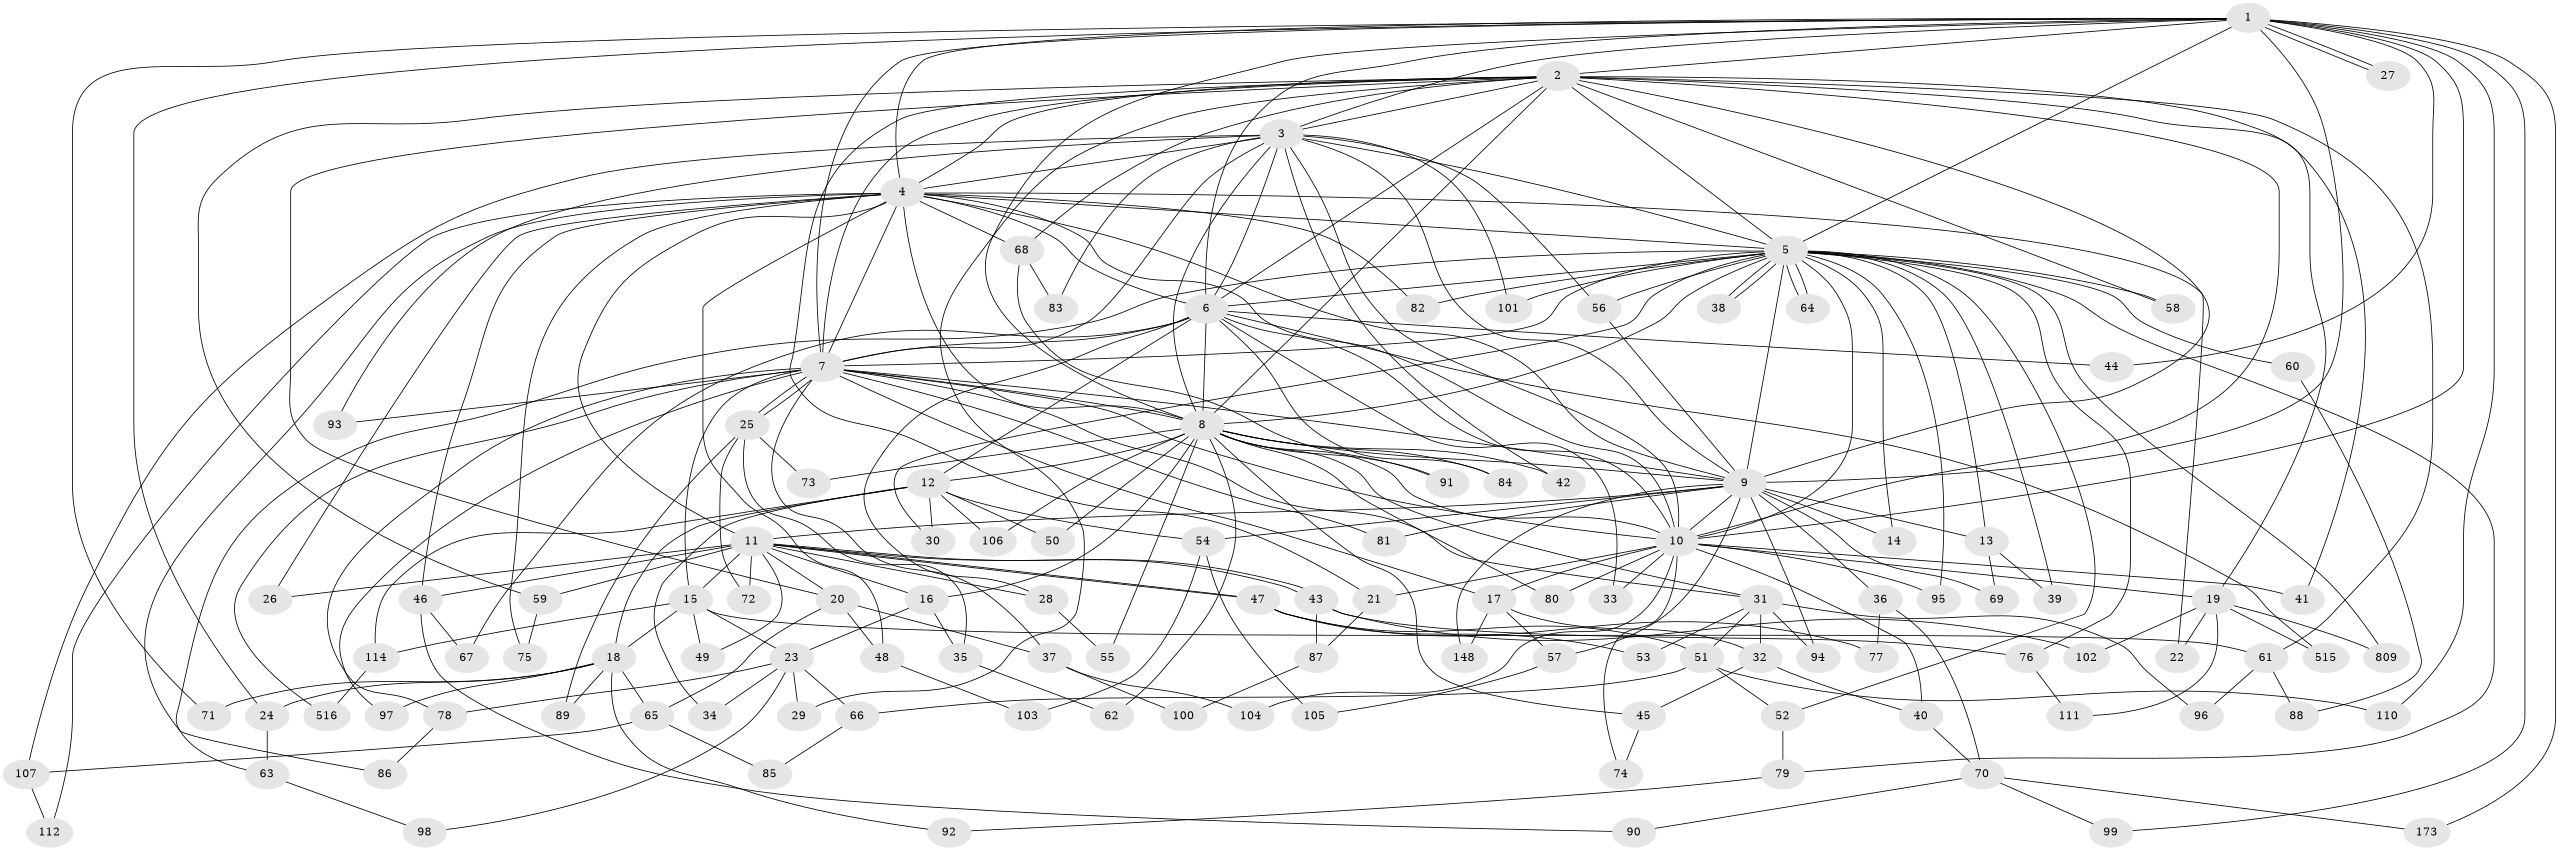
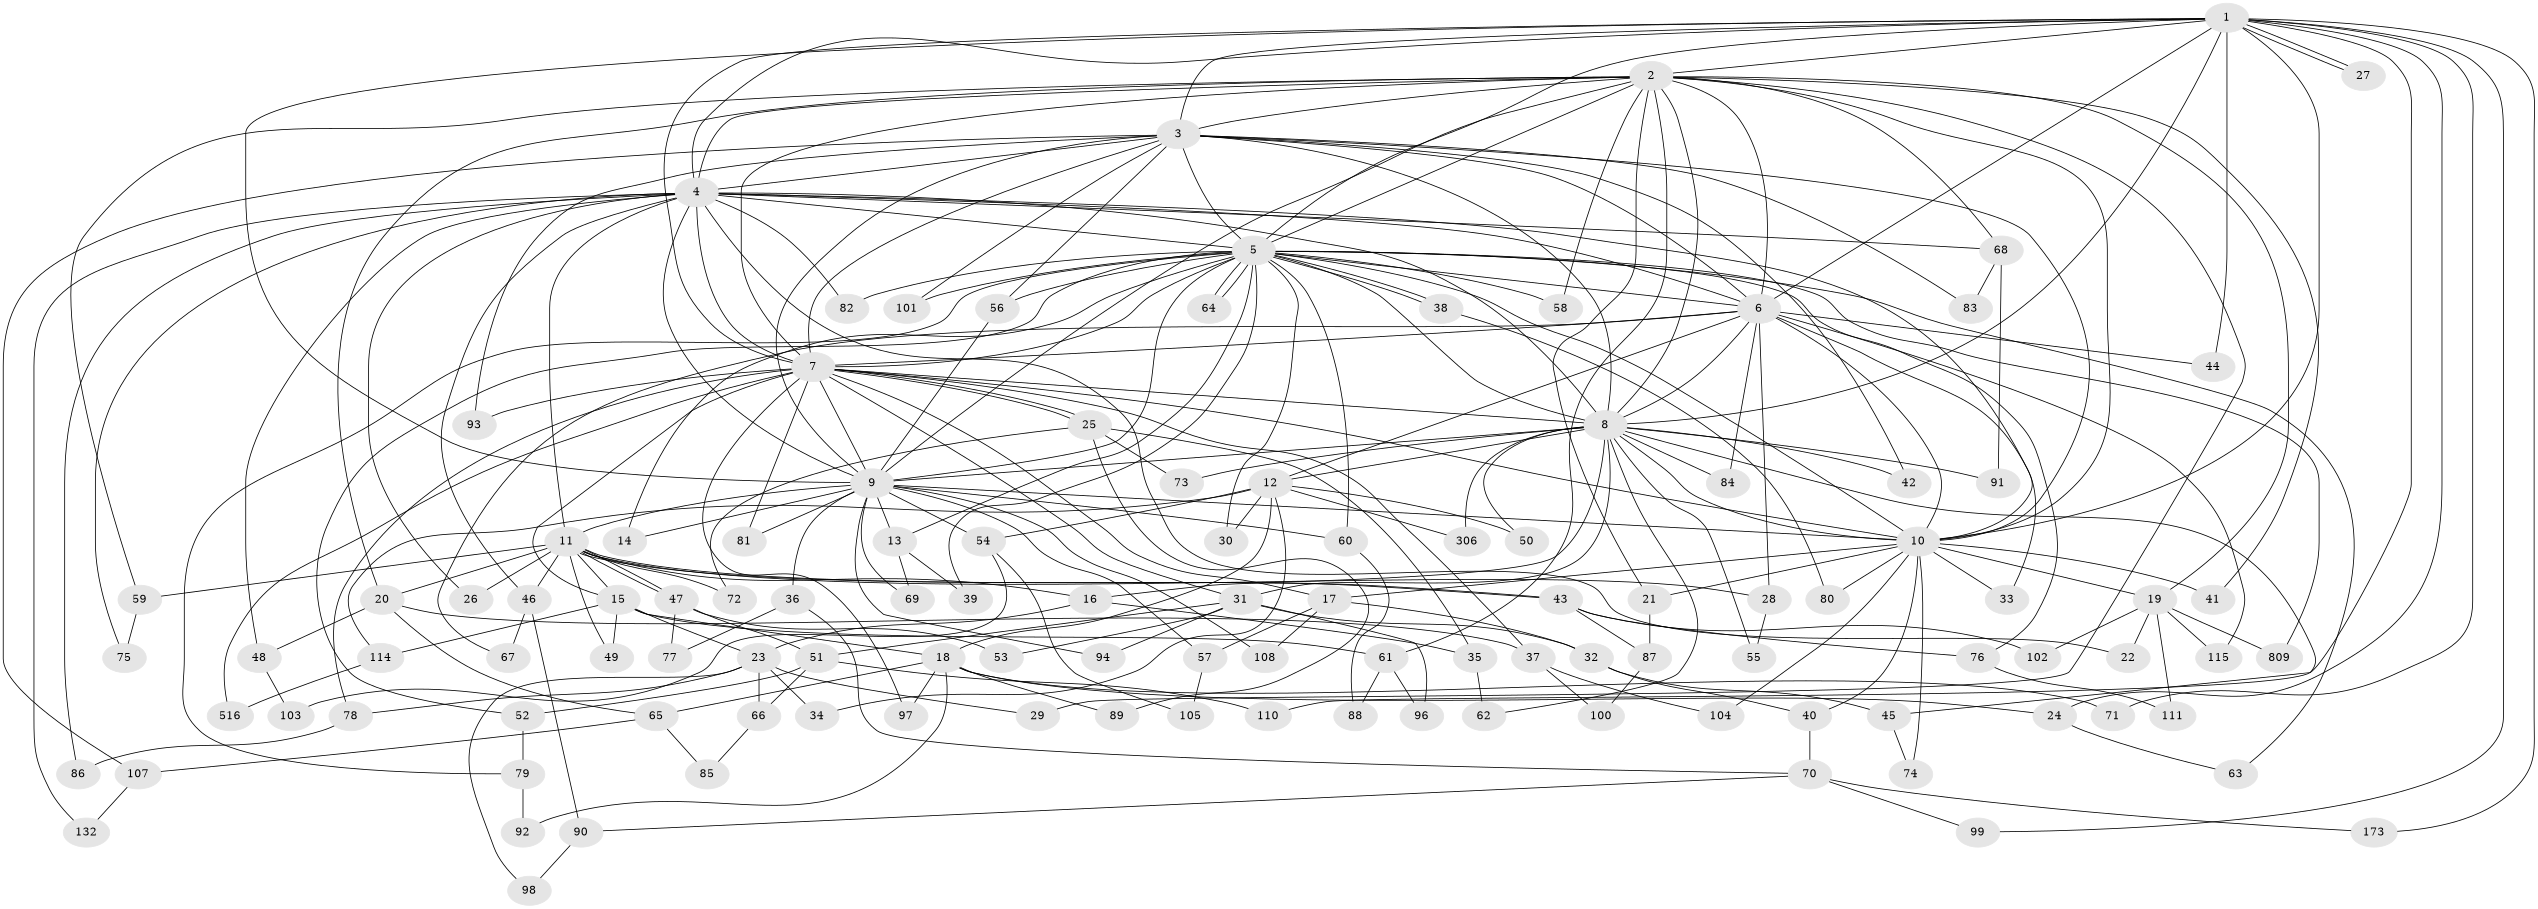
edge "9" -- "60": added
edge "8" -- "80": now "38" -- "80"
node "106": label "106" -> "306"
node "95": removed
node "148": label "148" -> "108"
node "515": label "515" -> "115"
edge "63" -- "98": now "90" -- "98"
node "112": label "112" -> "132"
